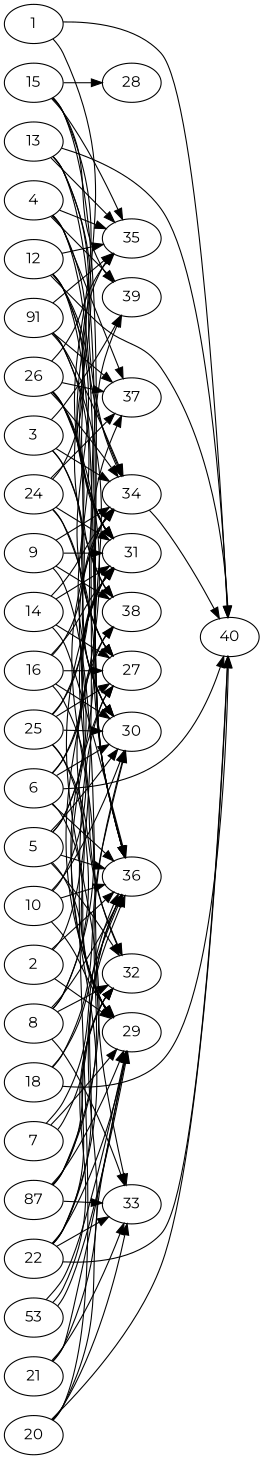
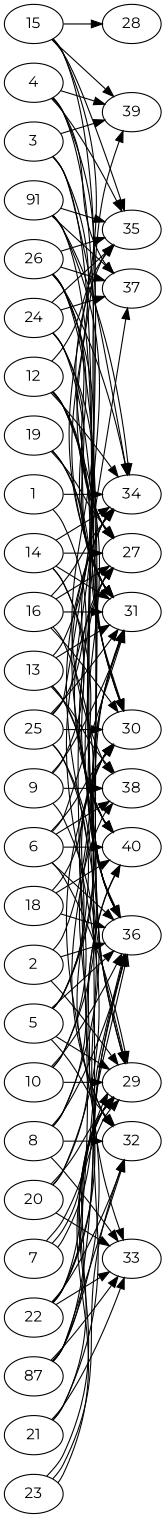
node "19": added
edge "34" -> "40": now "14" -> "40"
node "53": label "53" -> "23"
